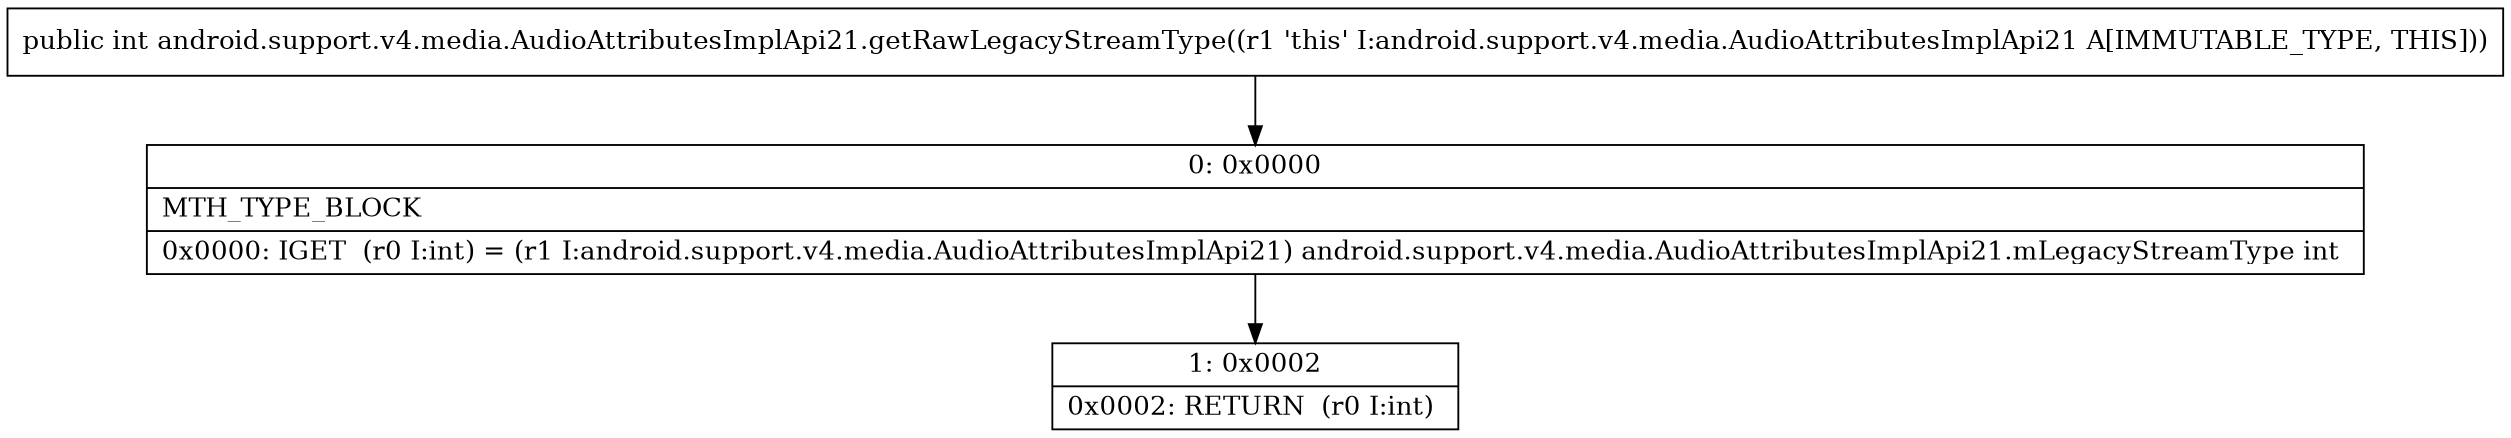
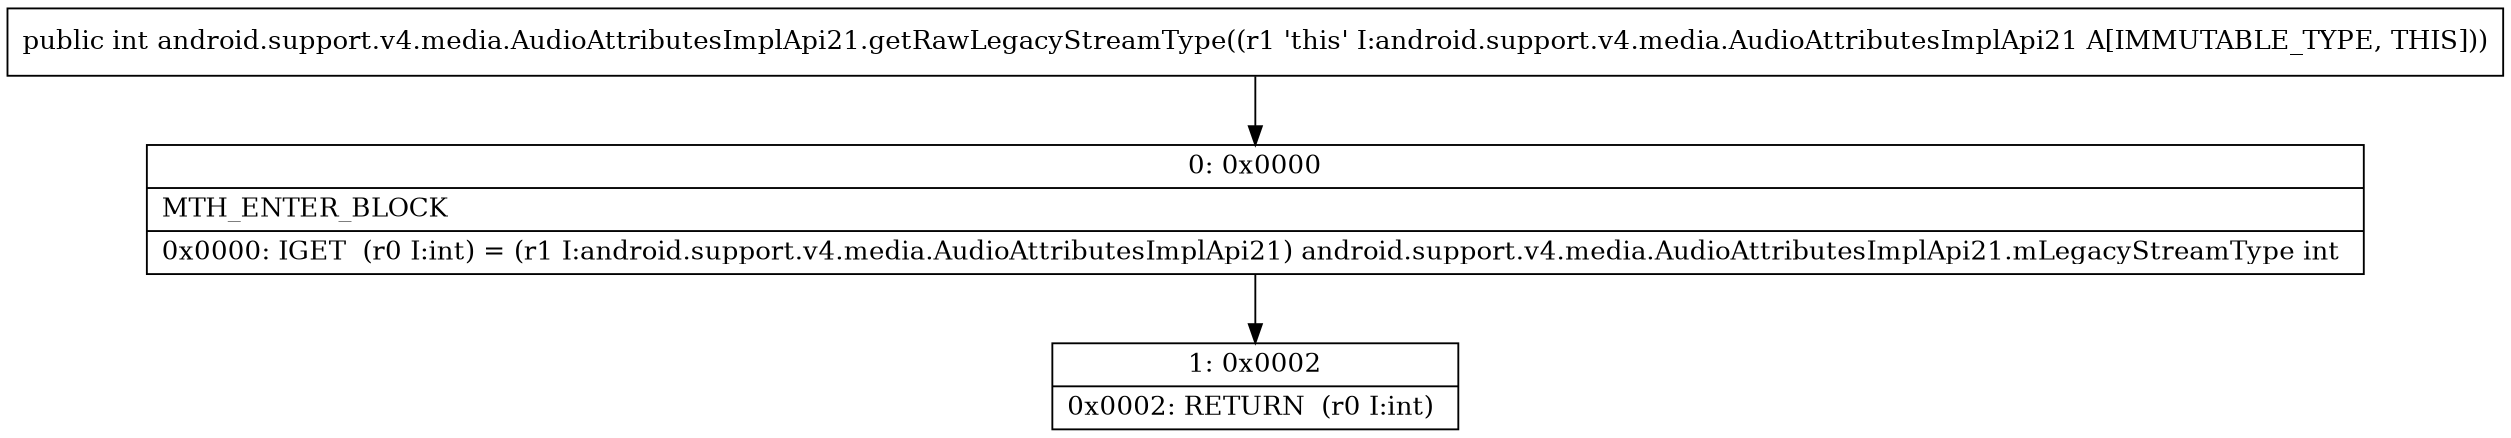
node "0: 0x0000": text "MTH_TYPE_BLOCK" -> "MTH_ENTER_BLOCK"
